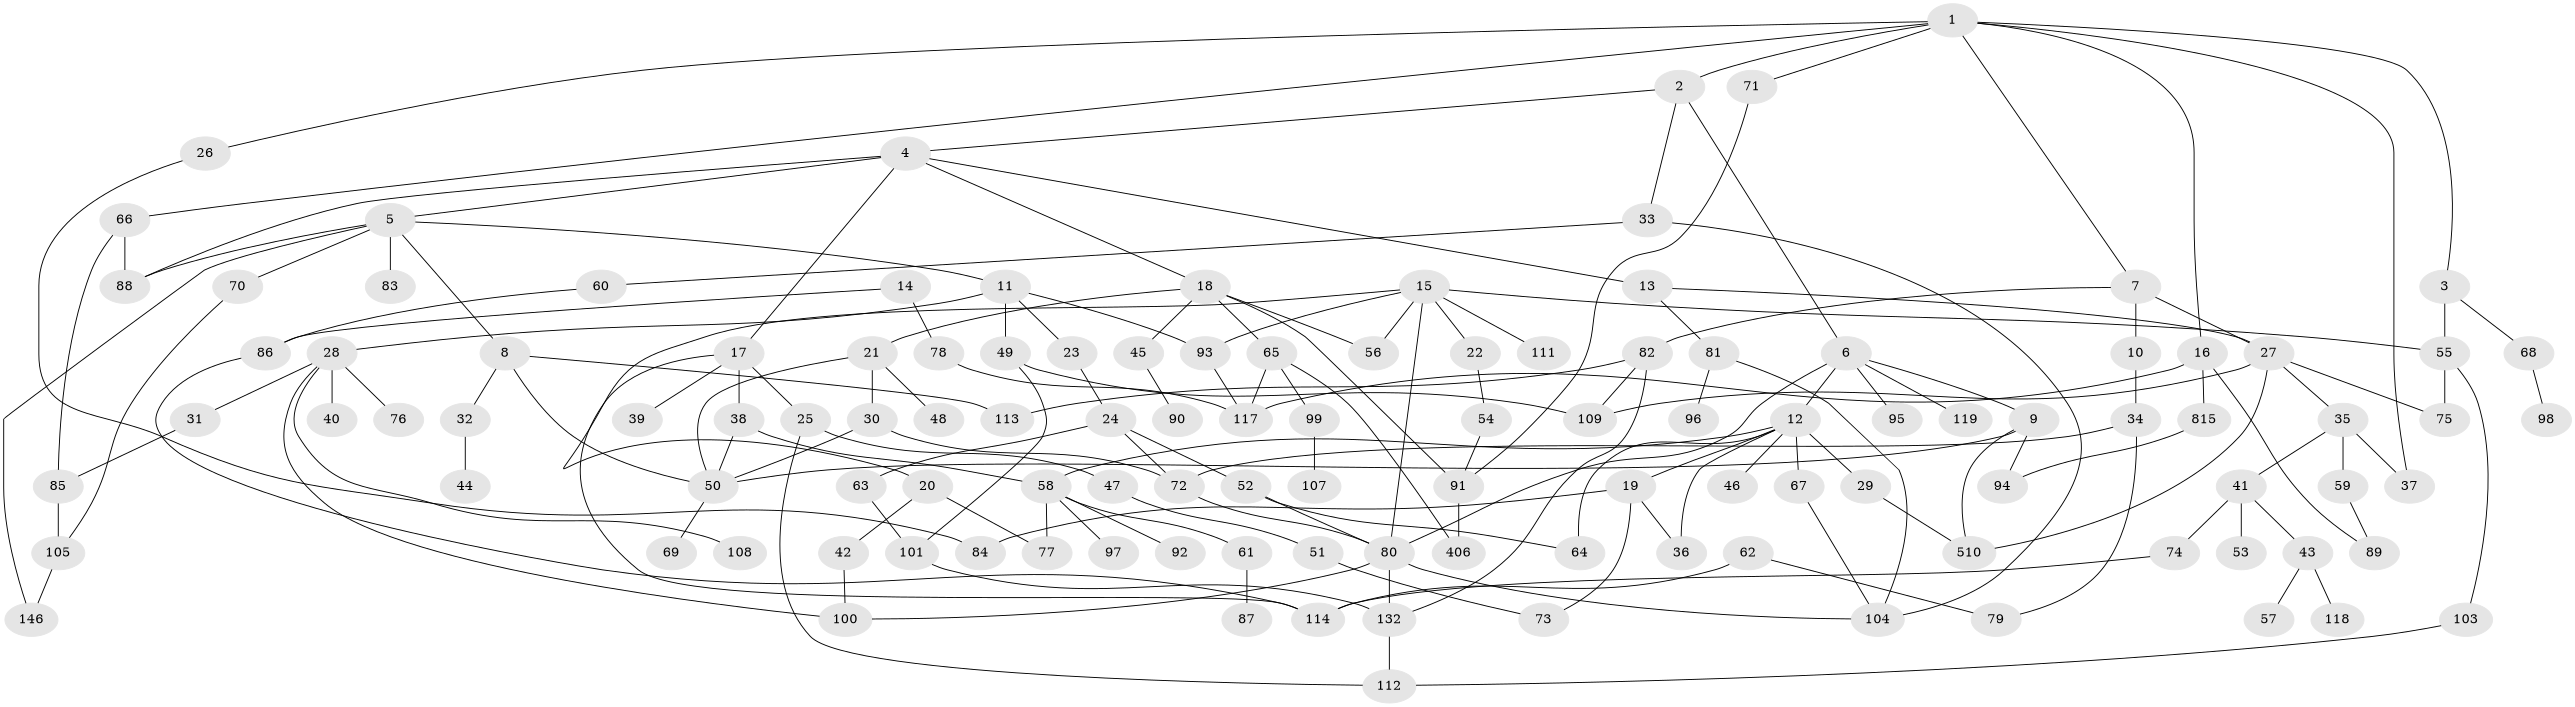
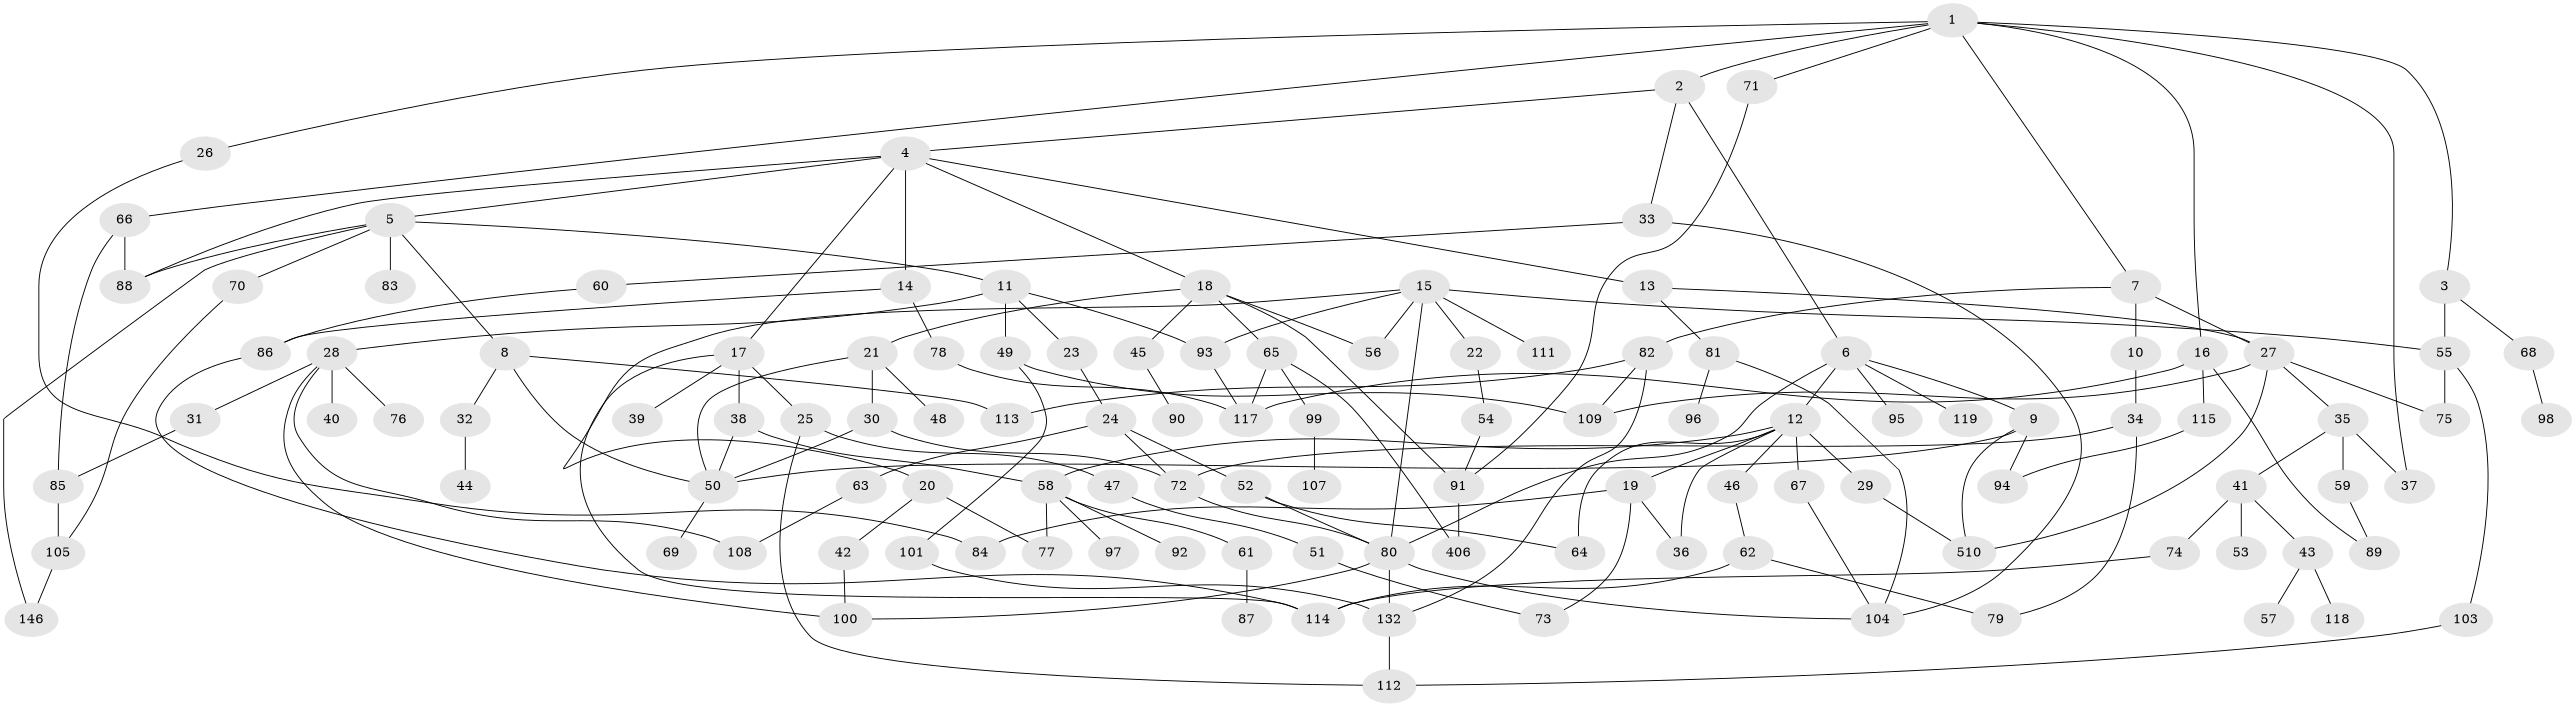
edge "4" -- "14": added
node "815": label "815" -> "115"
edge "63" -- "101": now "63" -- "108"
edge "46" -- "62": added
